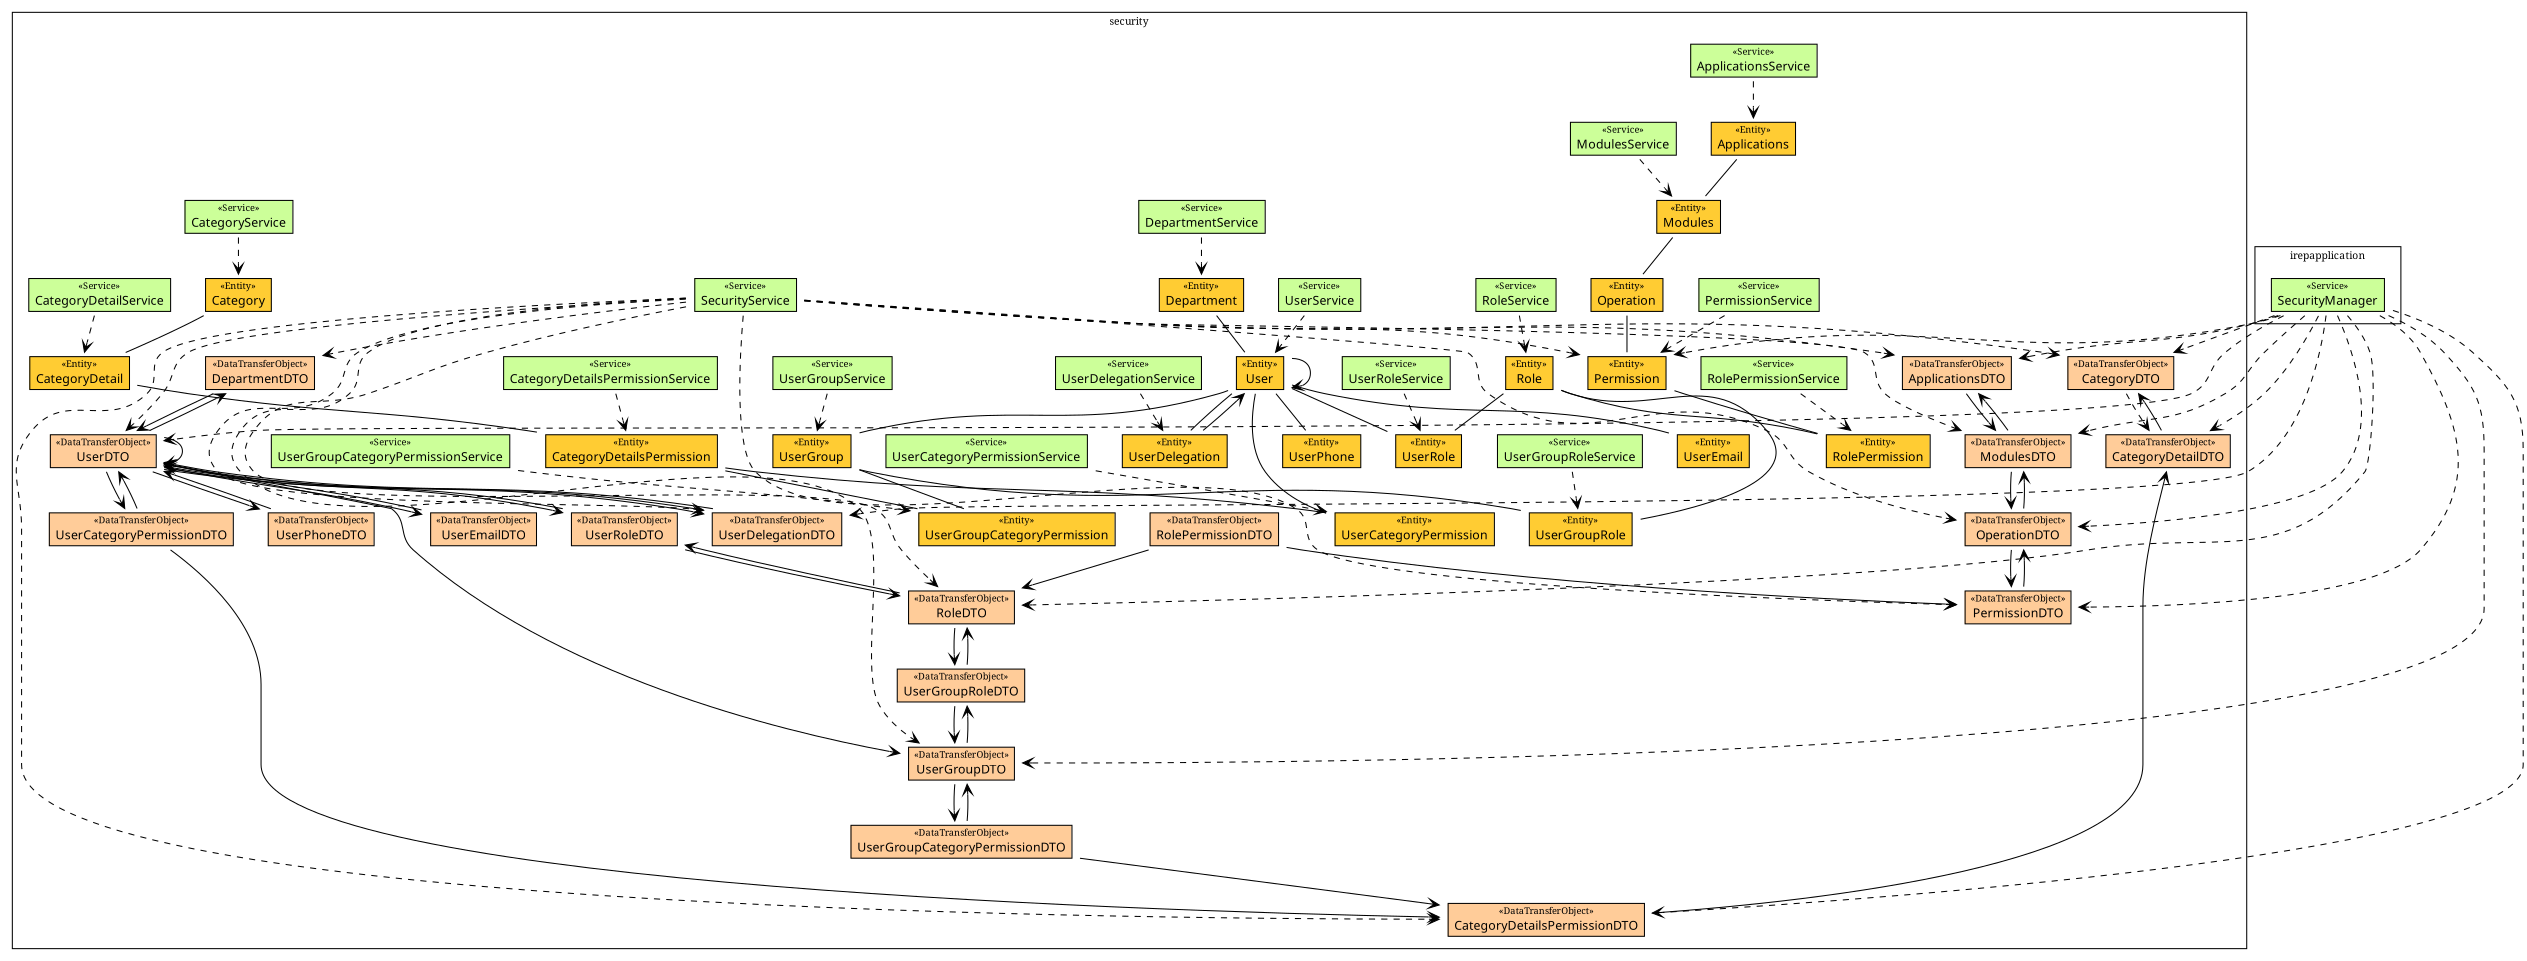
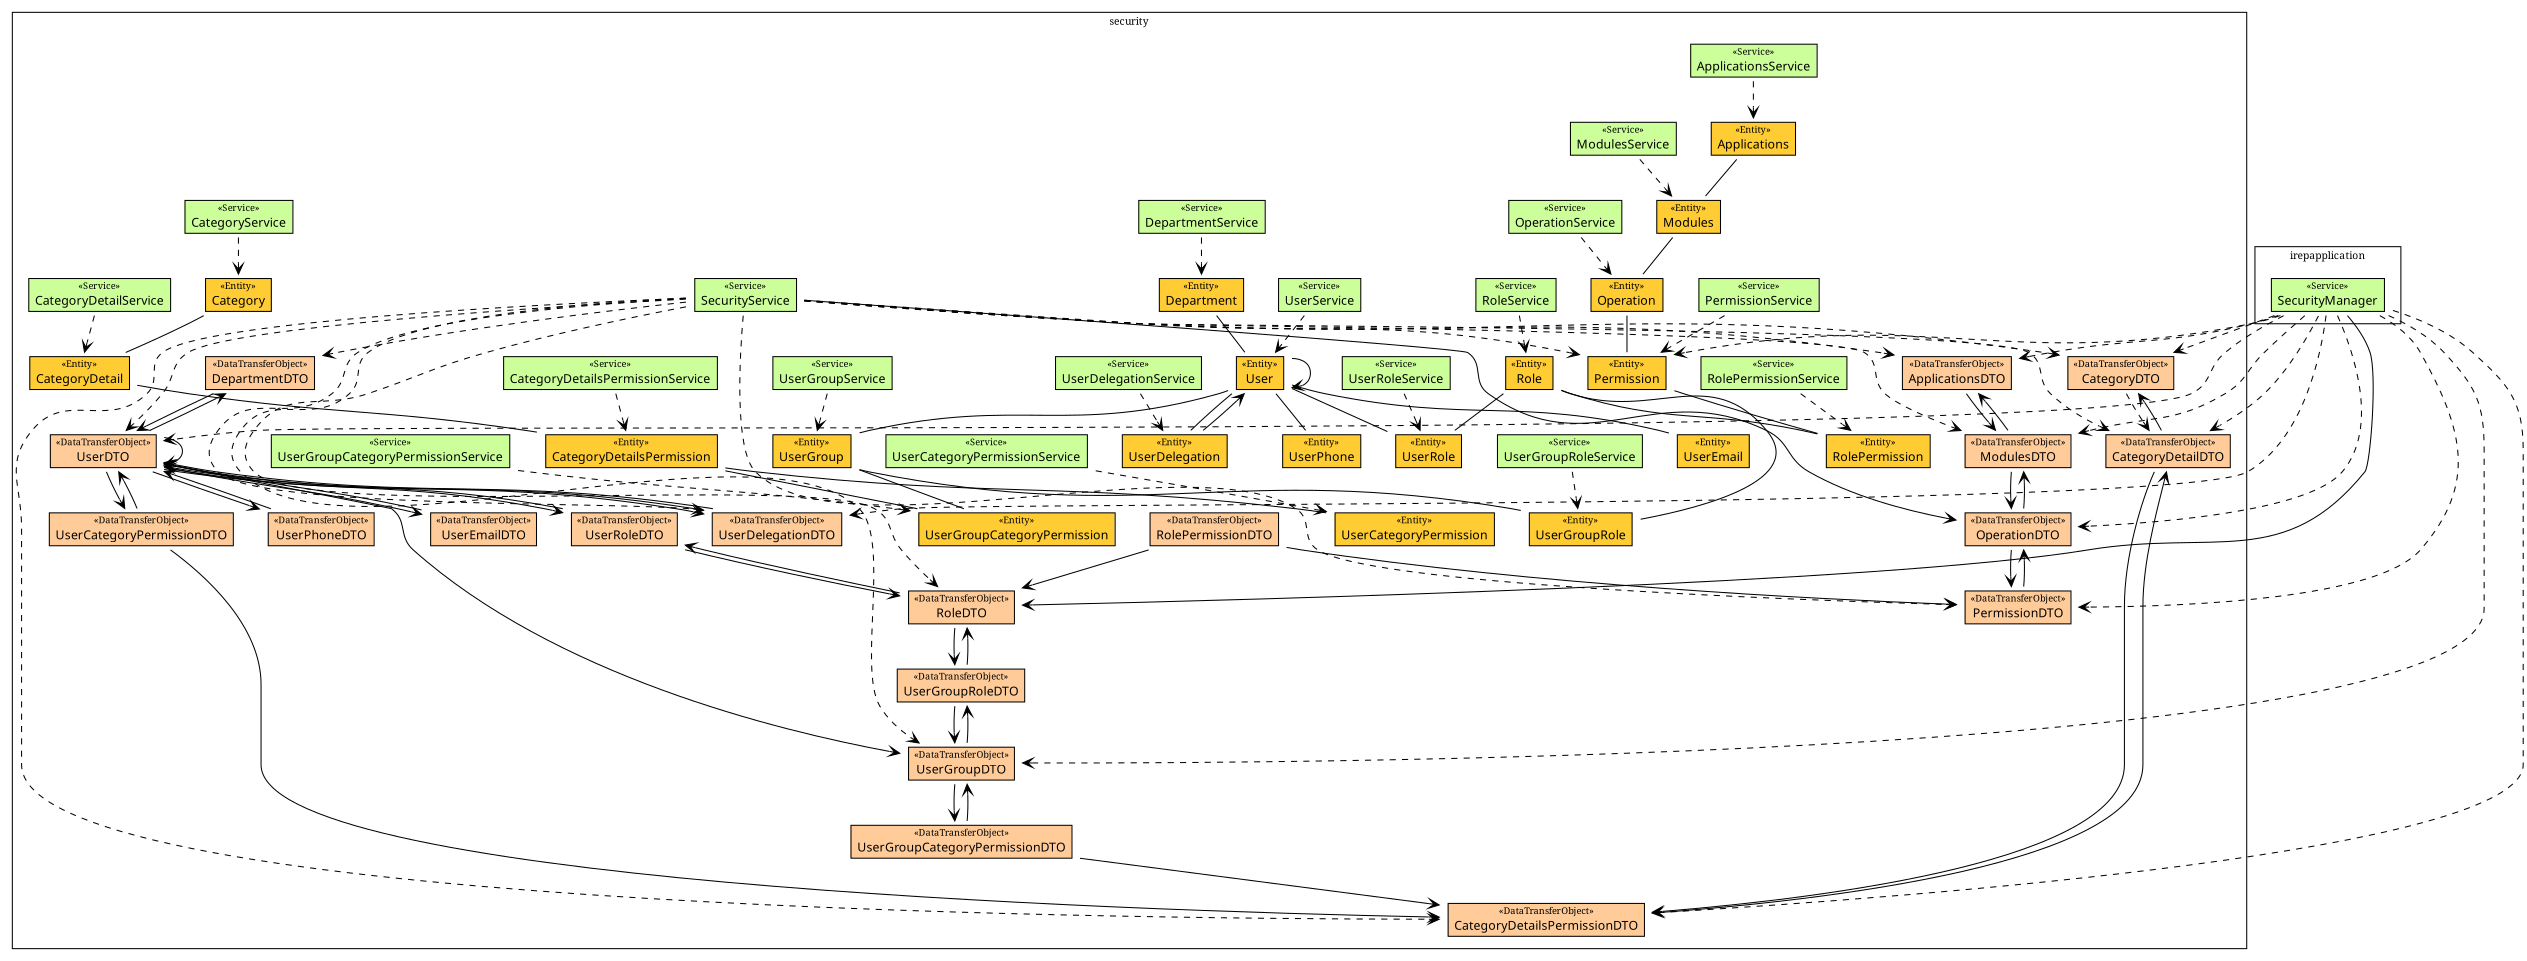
node "OperationService": added
edge "SecurityService" -> "CategoryDetailDTO": added
edge "SecurityService" -> "OperationDTO": style dashed -> solid
edge "User" -- "UserCategoryPermission": removed
edge "SecurityManager" -> "RoleDTO": style dashed -> solid
edge "CategoryDetailDTO" -> "CategoryDetailsPermissionDTO": added
